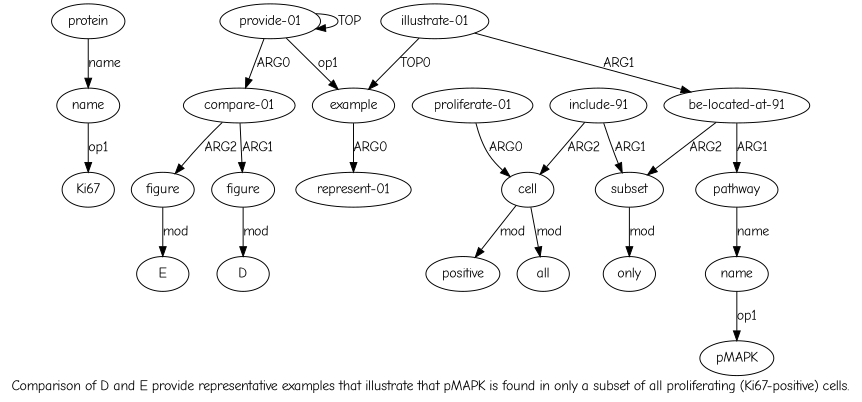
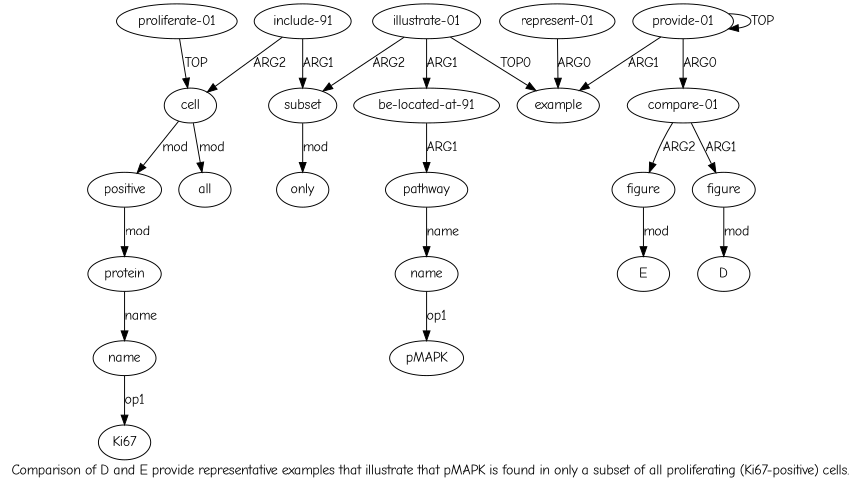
edge "provide-01" -> "example": label "op1" -> "ARG1"
edge "example" -> "represent-01": reversed
edge "be-located-at-91" -> "subset": now "illustrate-01" -> "subset"
edge "proliferate-01" -> "cell": label "ARG0" -> "TOP"
edge "positive" -> "protein": added, label "mod"
